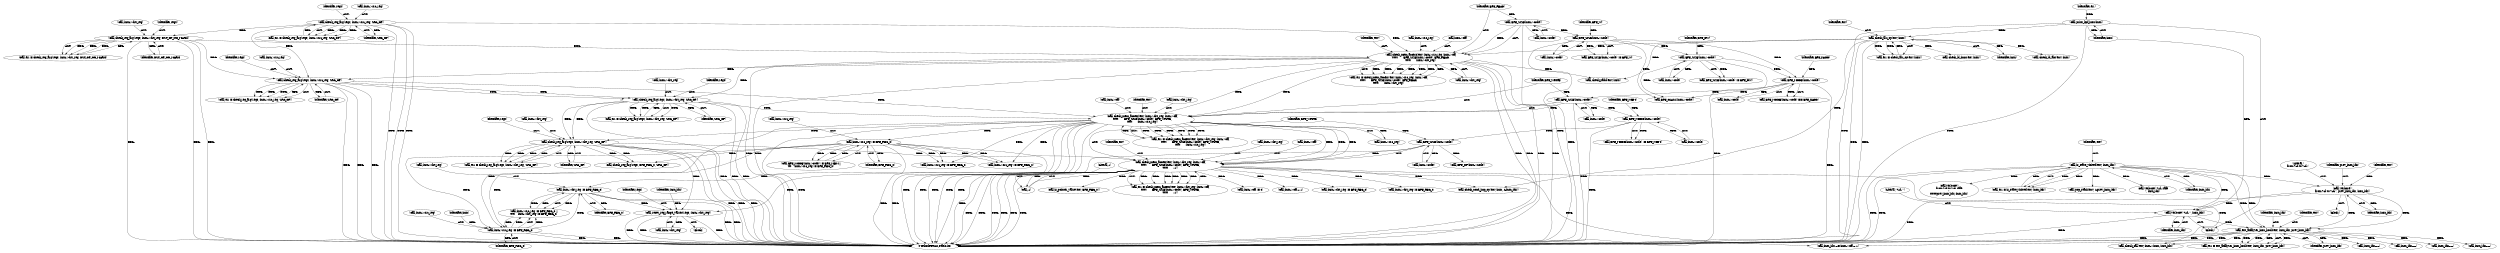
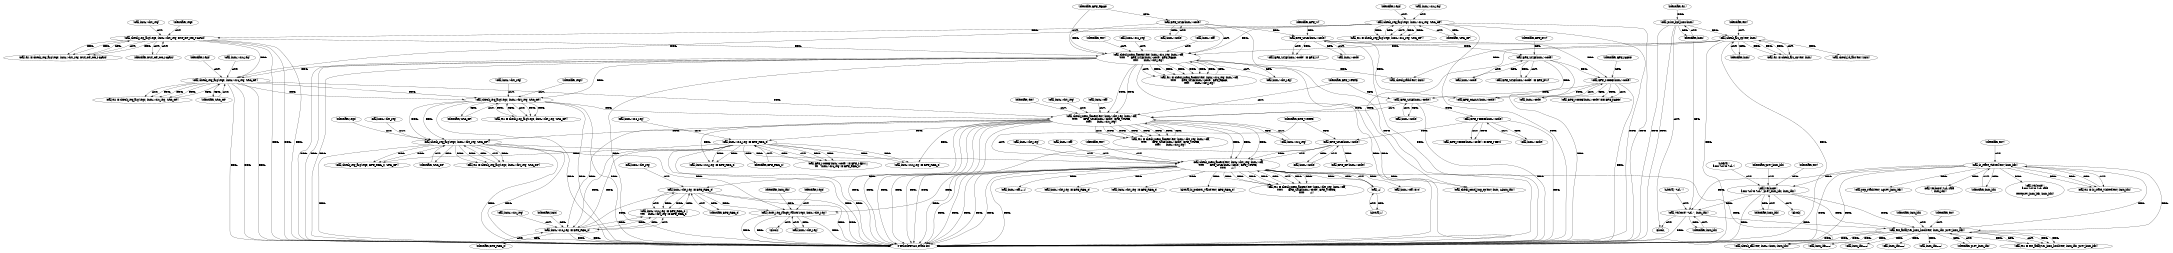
edge "(Call,check_reg_arg(regs, insn->dst_reg, DST_OP_NO_MARK))" -> "(Identifier,DST_OP_NO_MARK)": label "CFG: " -> "AST: "
edge "(Call,err = check_alu_op(env, insn))" -> "(Call,check_alu_op(env, insn))": label "CFG: " -> "DDG: "
node "(Call,check_ld_imm(env, insn))": removed
node "(Identifier,BPF_MEM)": removed
node "(Call,is_pointer_value(env, BPF_REG_0))": label "(Call,is_pointer_value(env, BPF_REG_0))" -> "(Literal,is_pointer_value(env, BPF_REG_0))"
edge "(Call,-1)" -> "(Literal,1)": added, label "CFG:"
node "(Call,insn_idx += insn->off + 1)": removed
